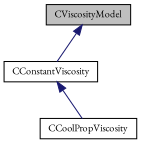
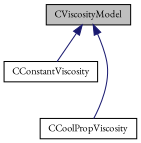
edge "CCoolPropViscosity" -> "CConstantViscosity": now "CCoolPropViscosity" -> "CViscosityModel"
